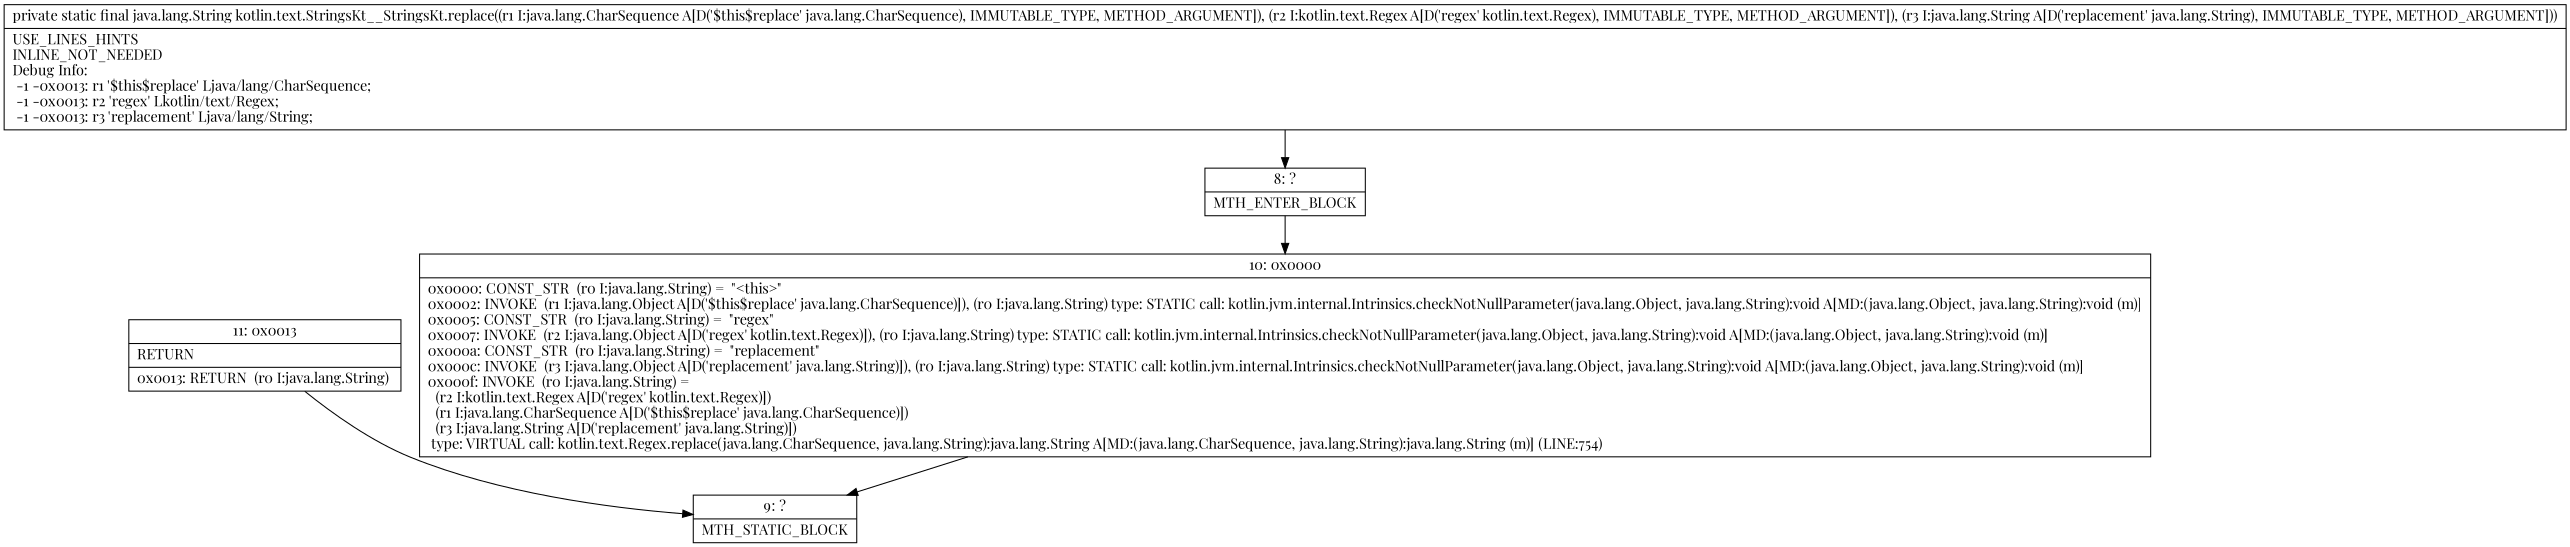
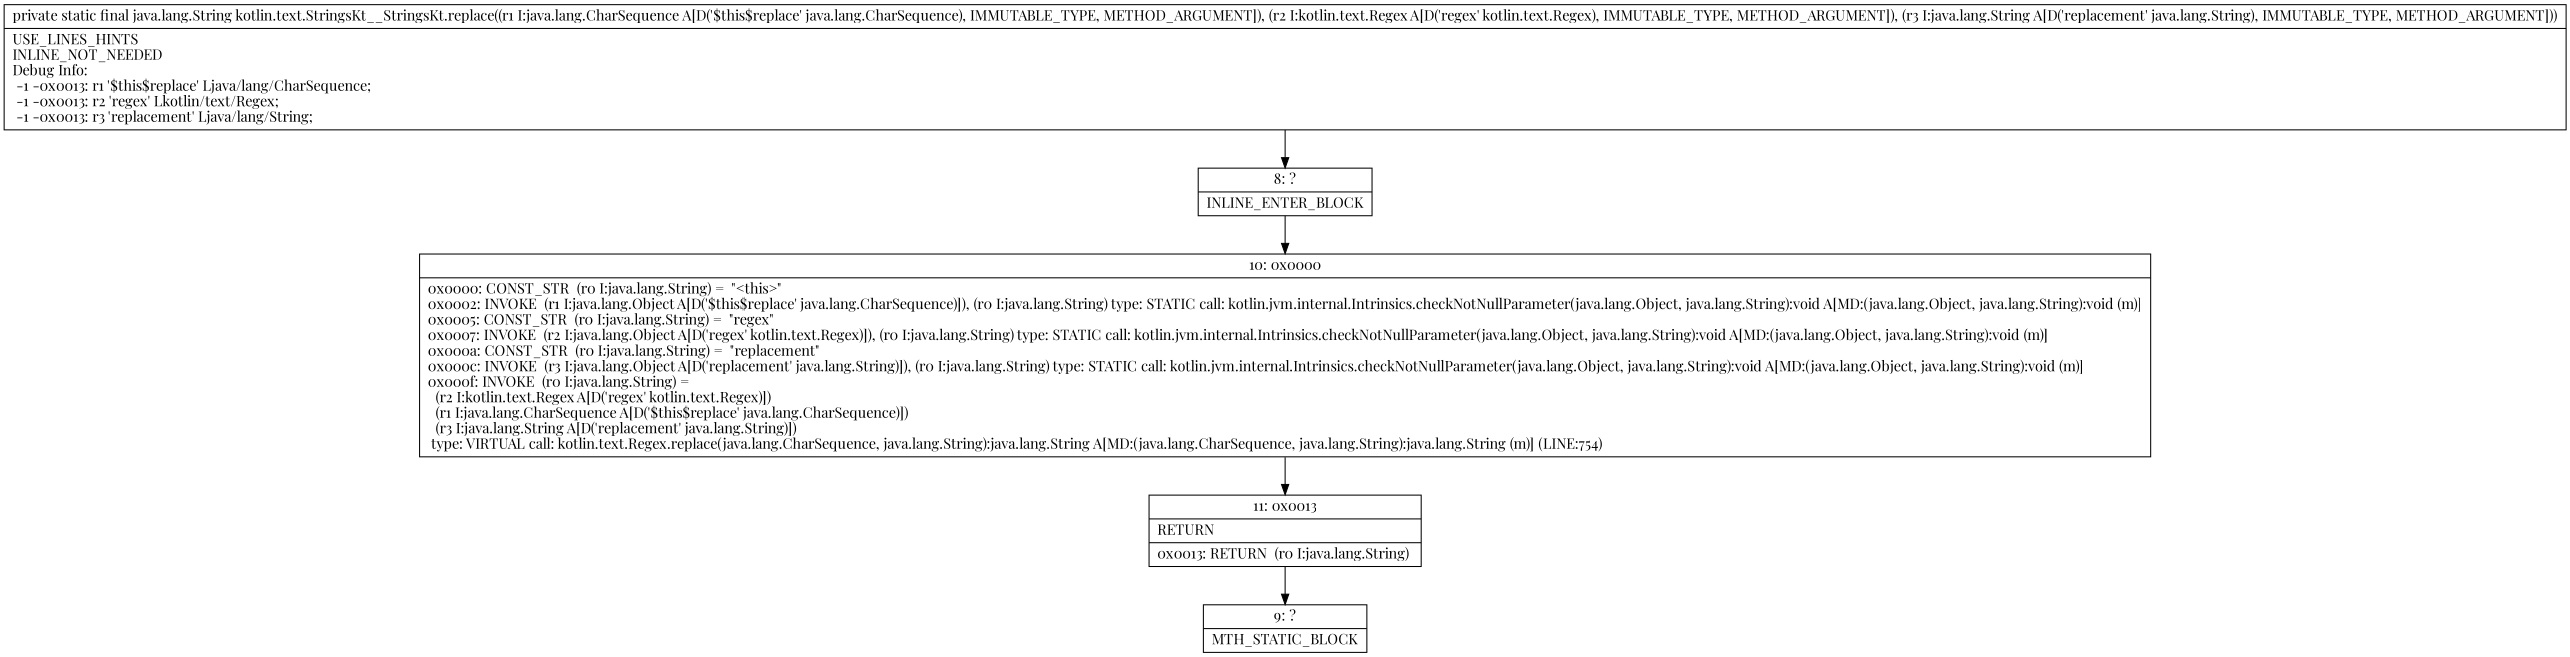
node "8: ?": text "MTH_ENTER_BLOCK" -> "INLINE_ENTER_BLOCK"
edge "10: 0x0000" -> "9: ?": now "10: 0x0000" -> "11: 0x0013"
